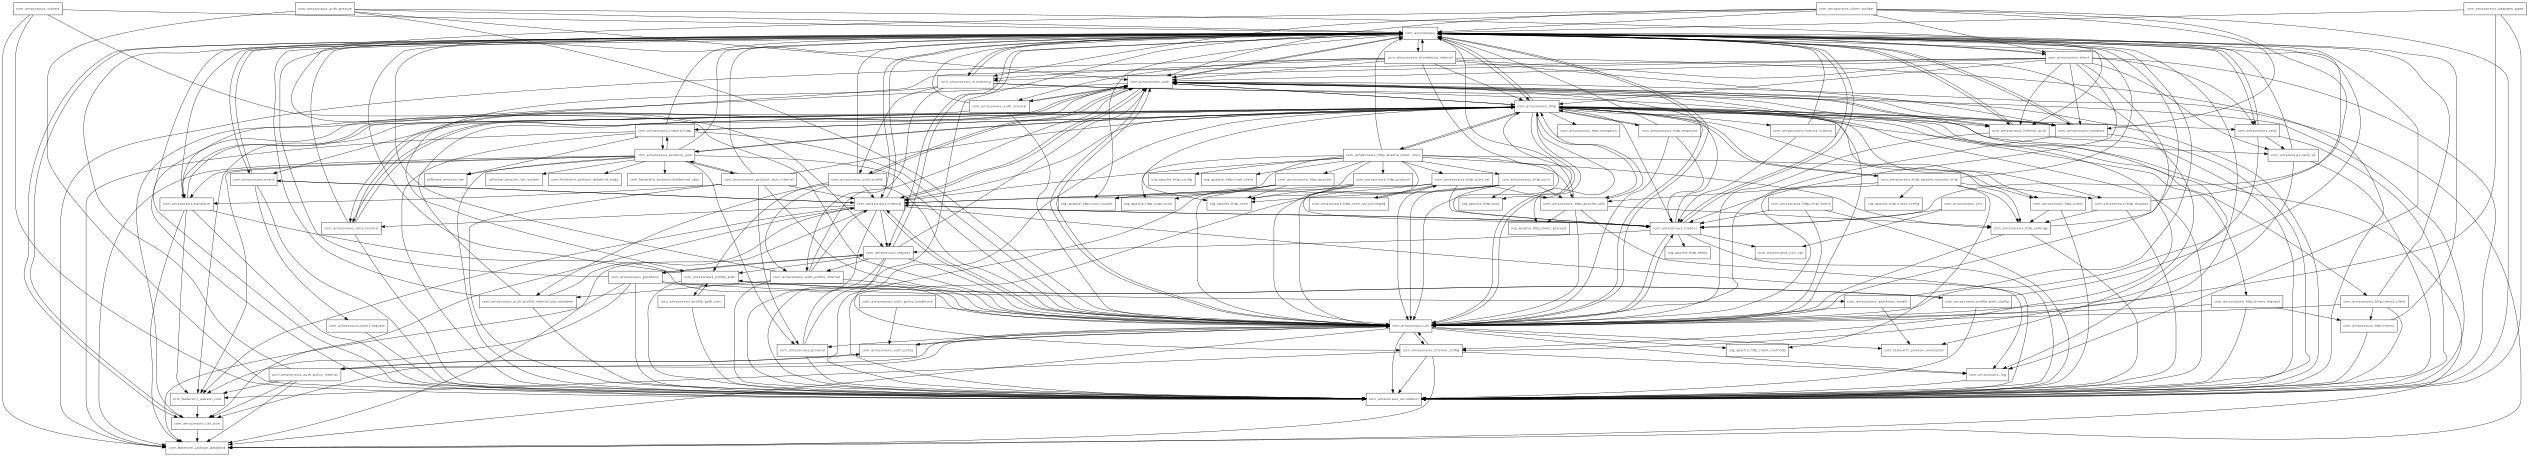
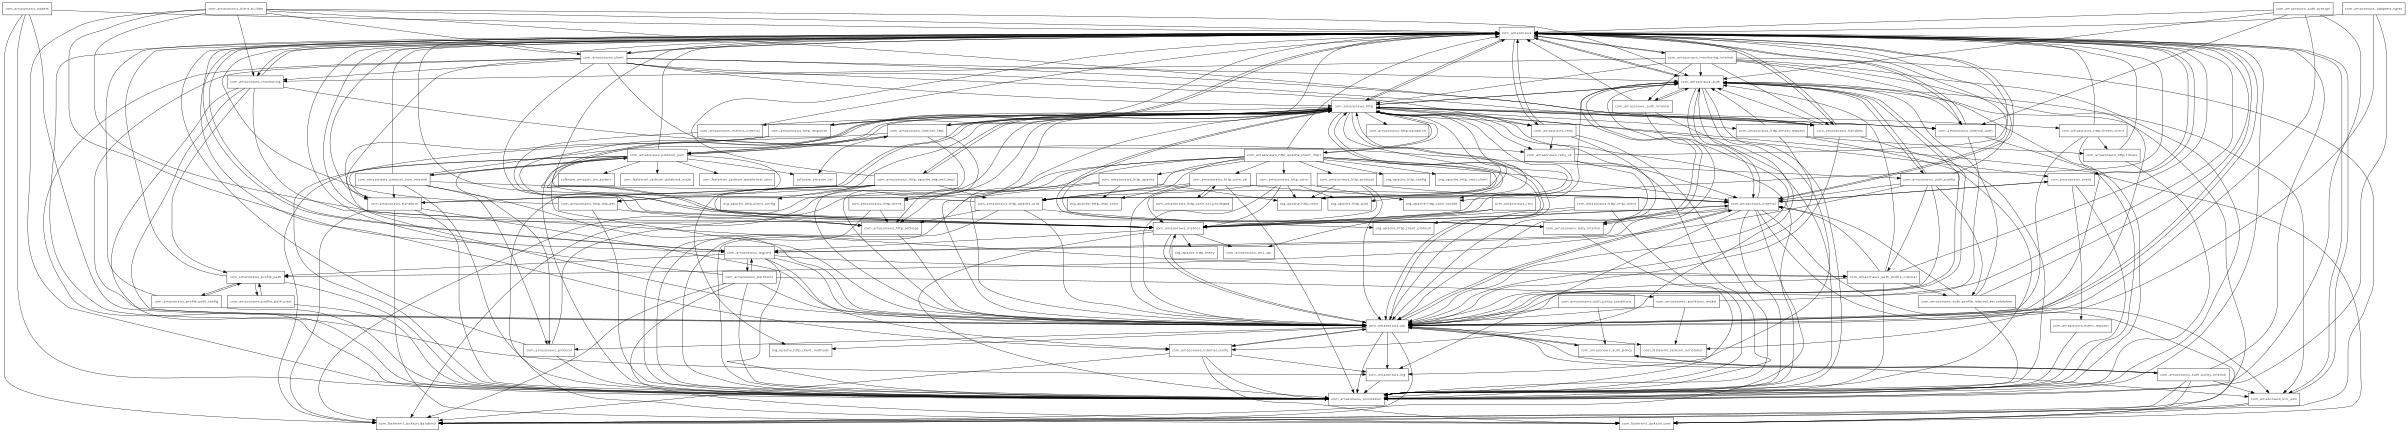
edge "com_amazonaws_internal_auth" -> "com_amazonaws_auth": now "com_amazonaws_http_timers_request" -> "com_amazonaws_auth"
edge "com_fasterxml_jackson_core" -> "com_amazonaws_util_json": reversed
